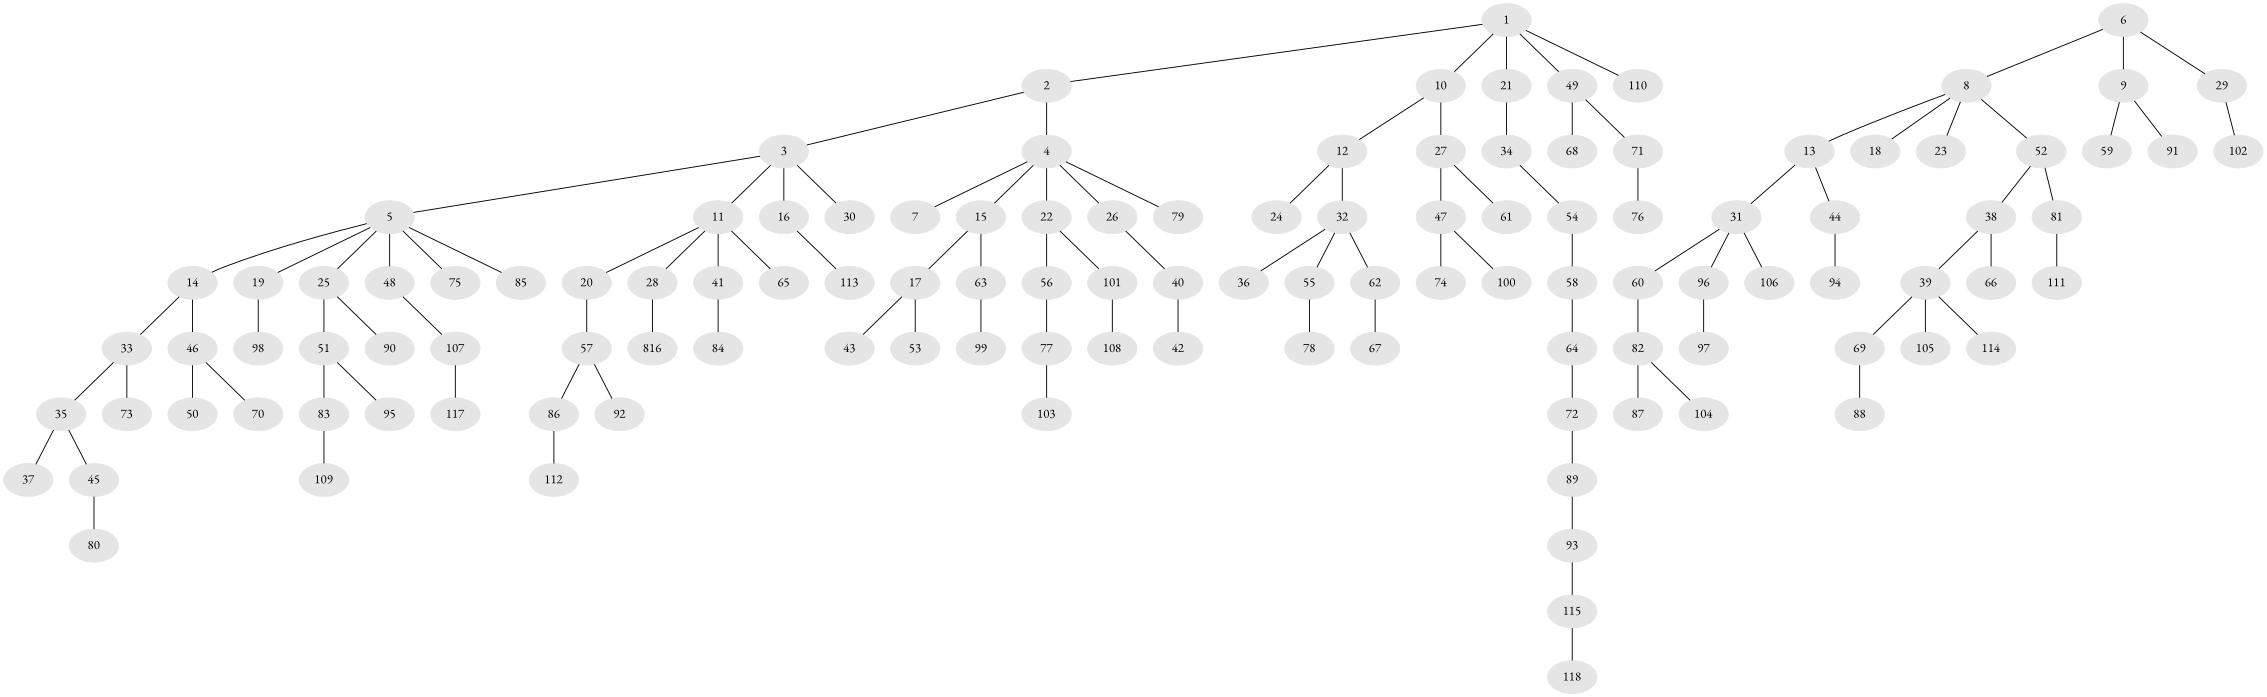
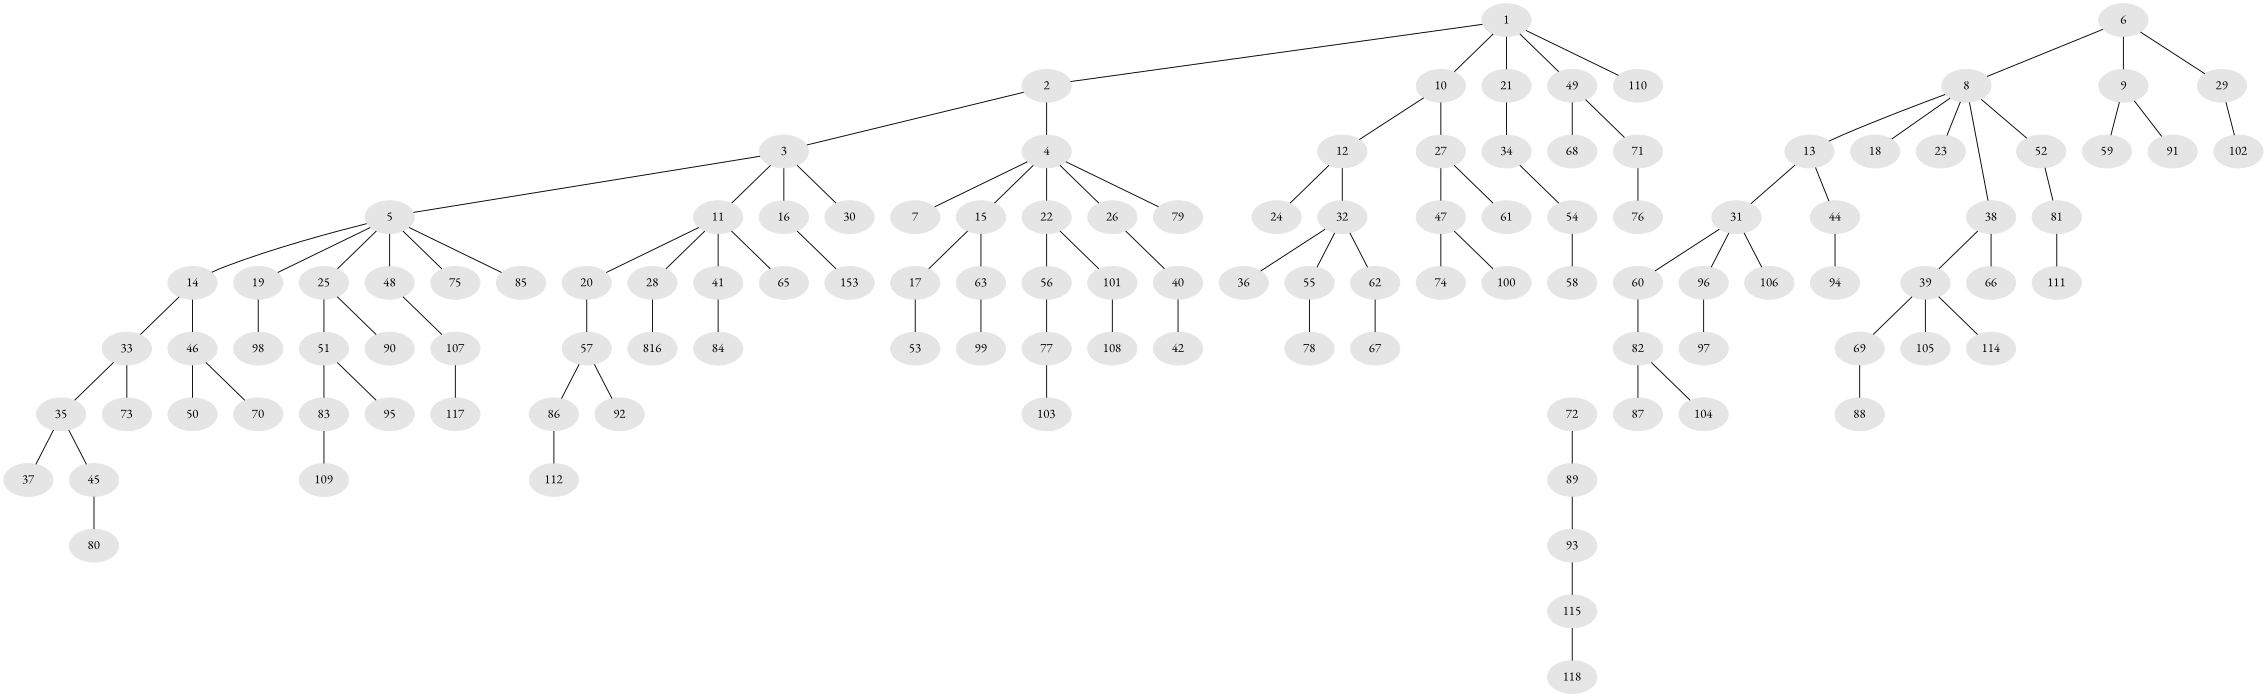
edge "52" -- "38": now "8" -- "38"
node "113": label "113" -> "153"
node "43": removed
node "64": removed
